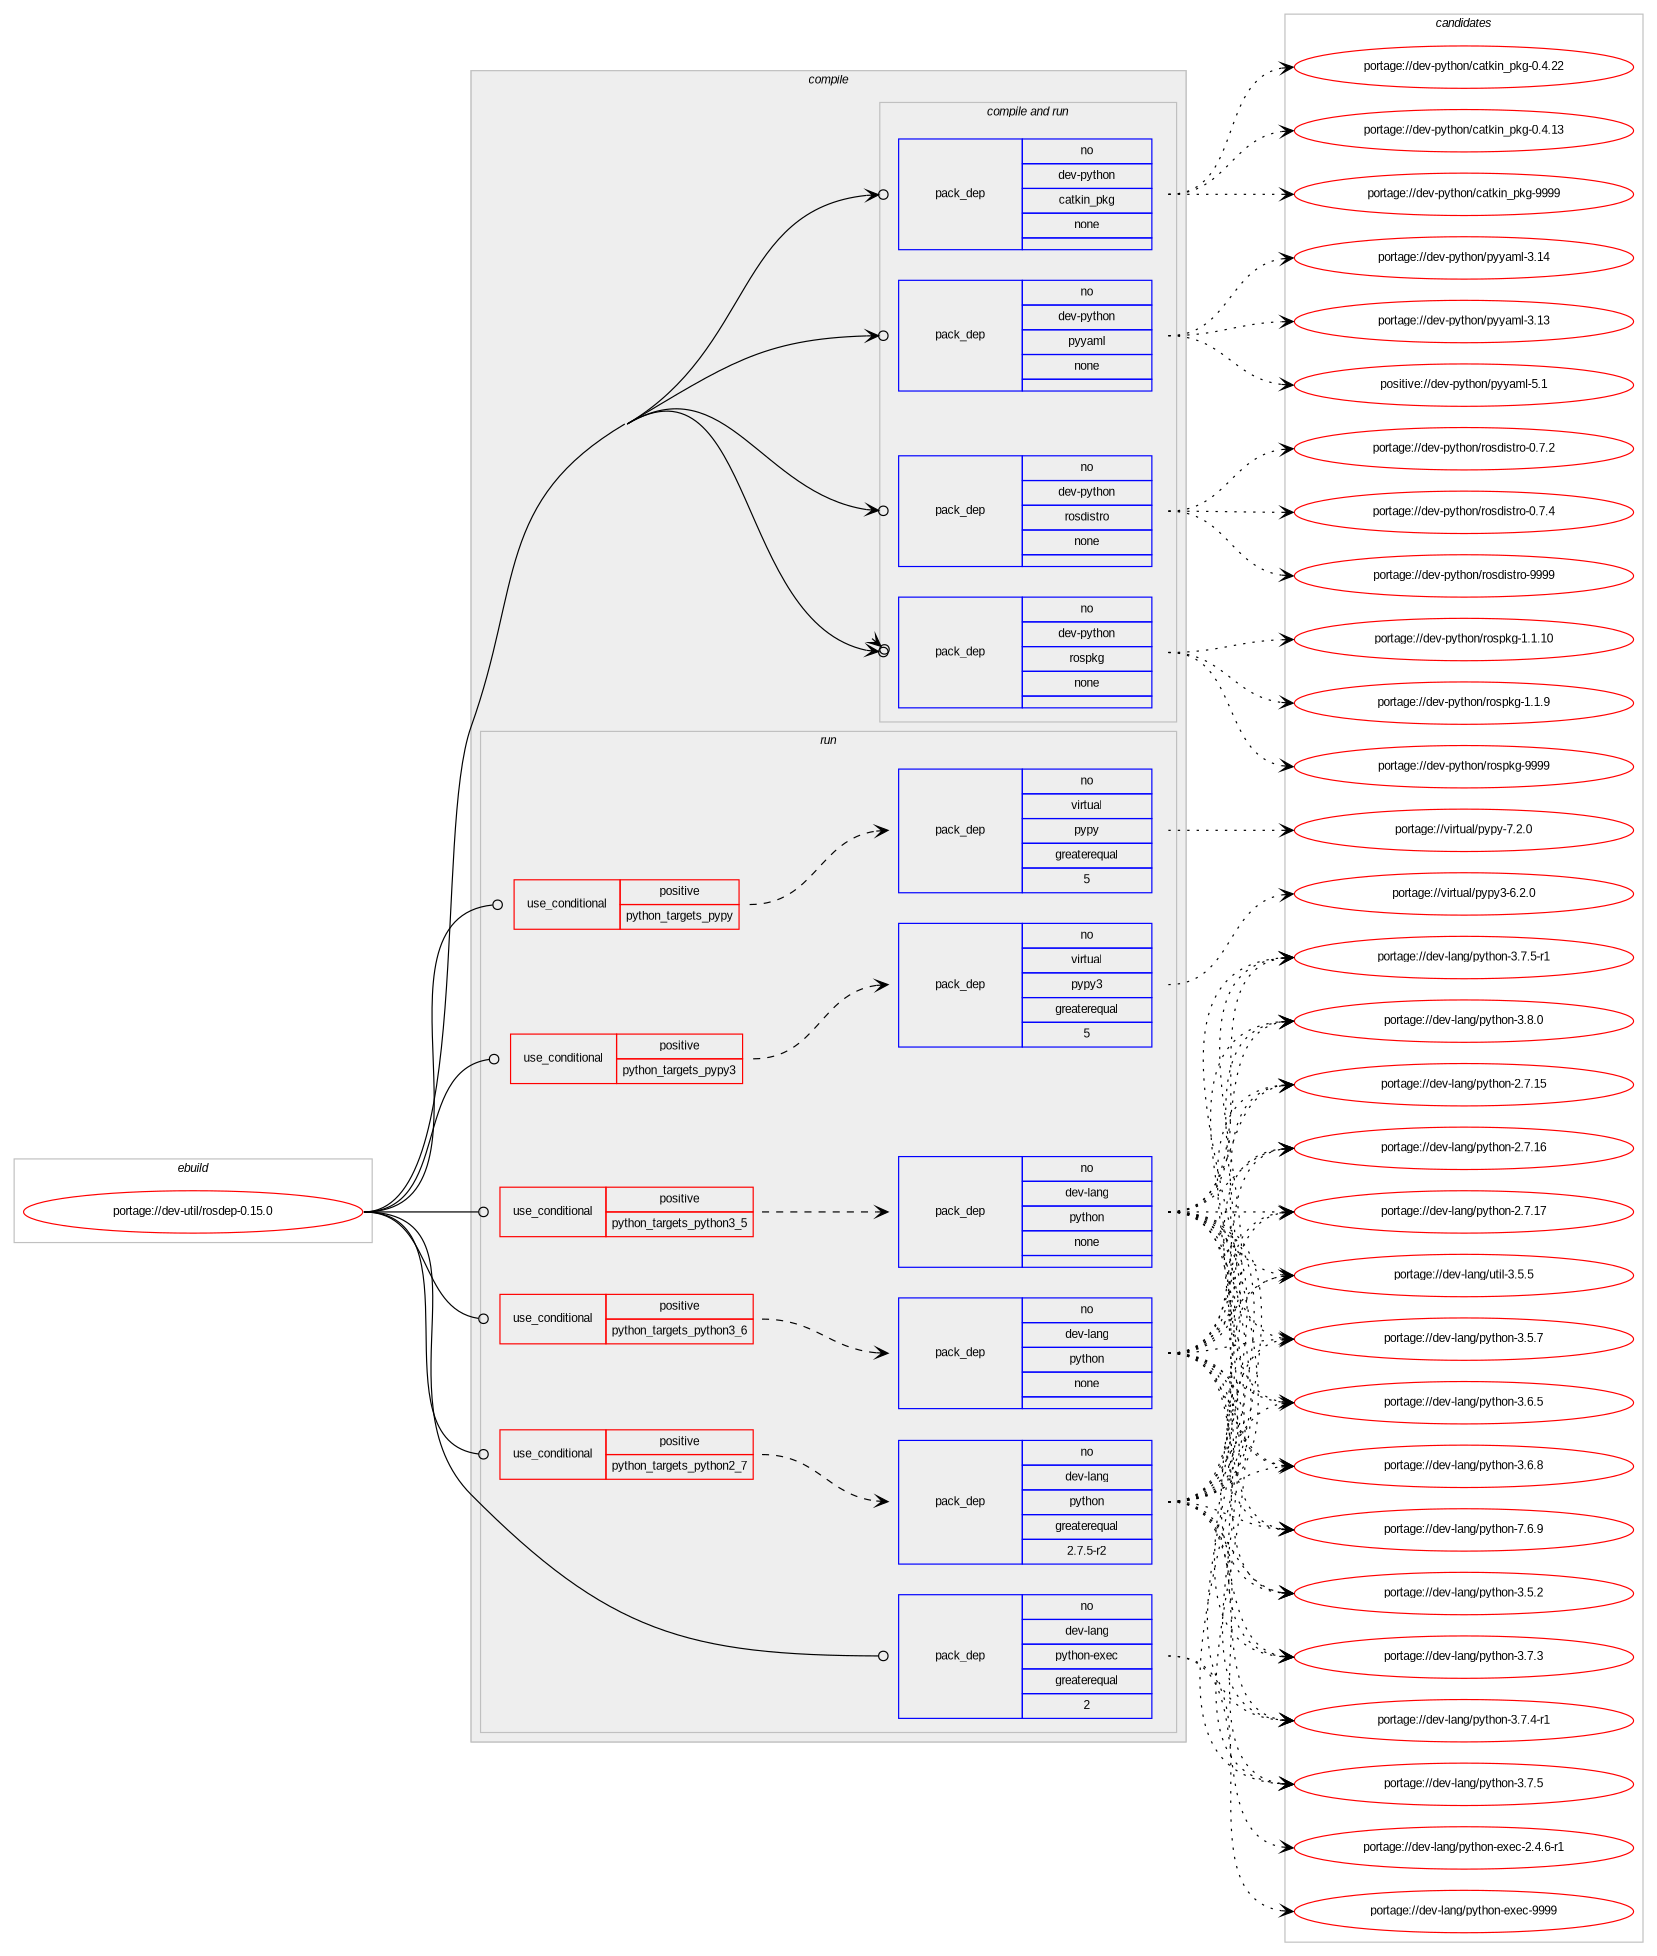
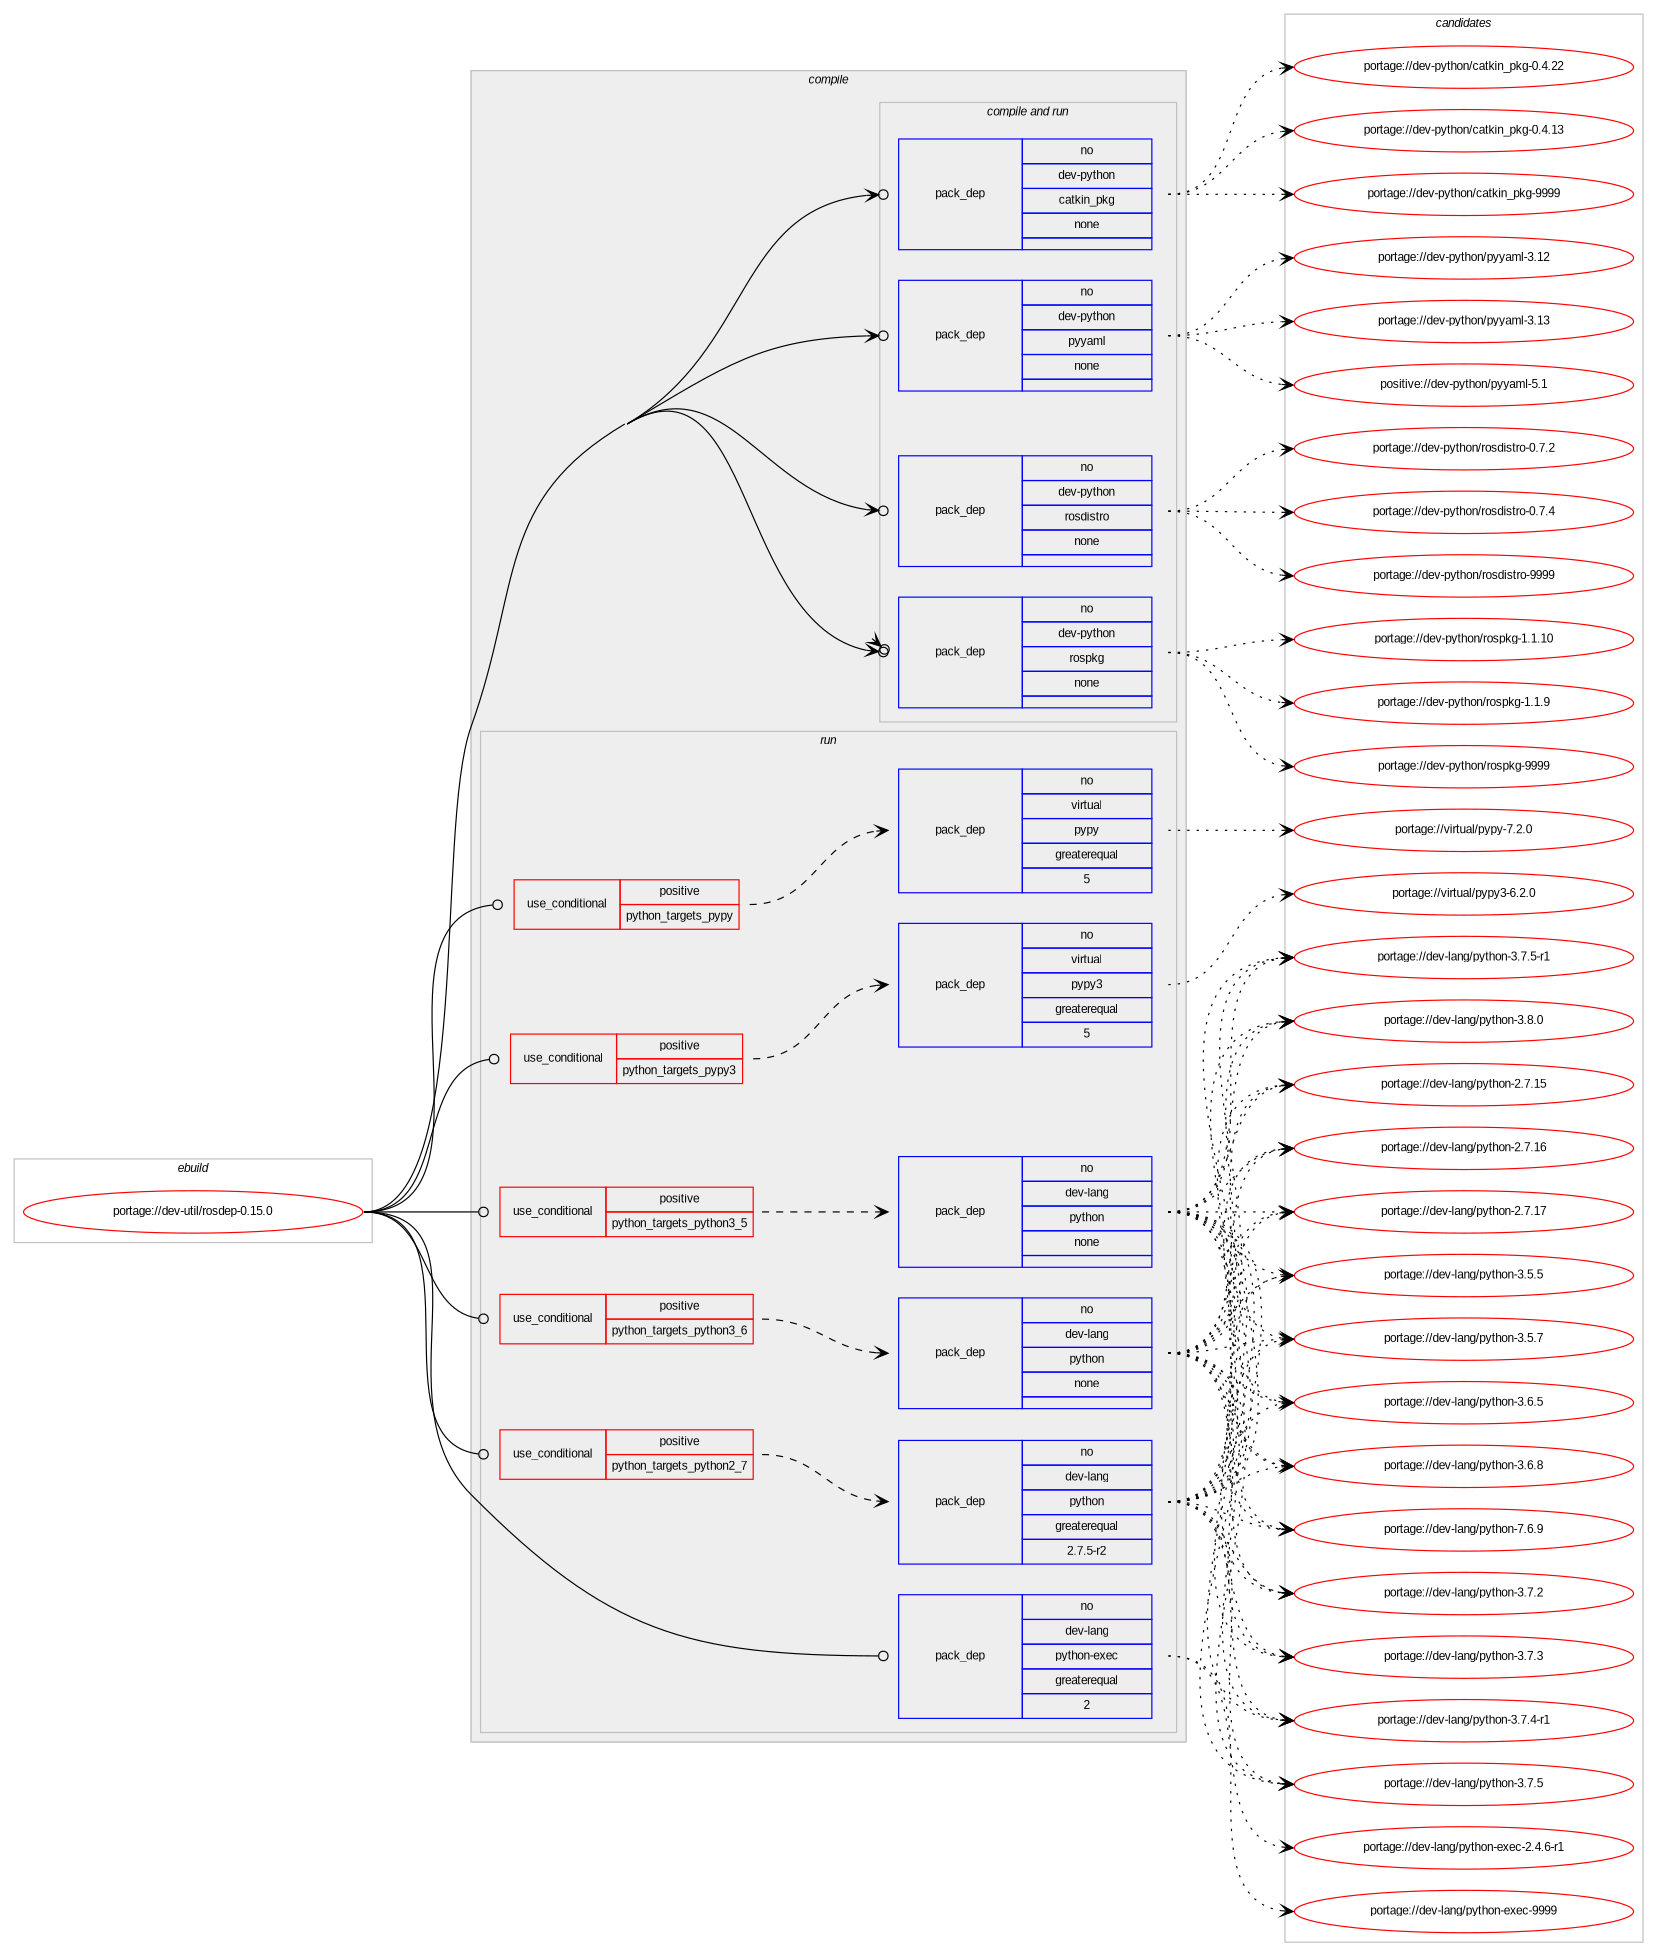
node "portage://dev-python/pyyaml-3.14": label "portage://dev-python/pyyaml-3.14" -> "portage://dev-python/pyyaml-3.12"
node "portage://dev-lang/util-3.5.5": label "portage://dev-lang/util-3.5.5" -> "portage://dev-lang/python-3.5.5"
node "portage://dev-lang/python-3.5.2": label "portage://dev-lang/python-3.5.2" -> "portage://dev-lang/python-3.7.2"
